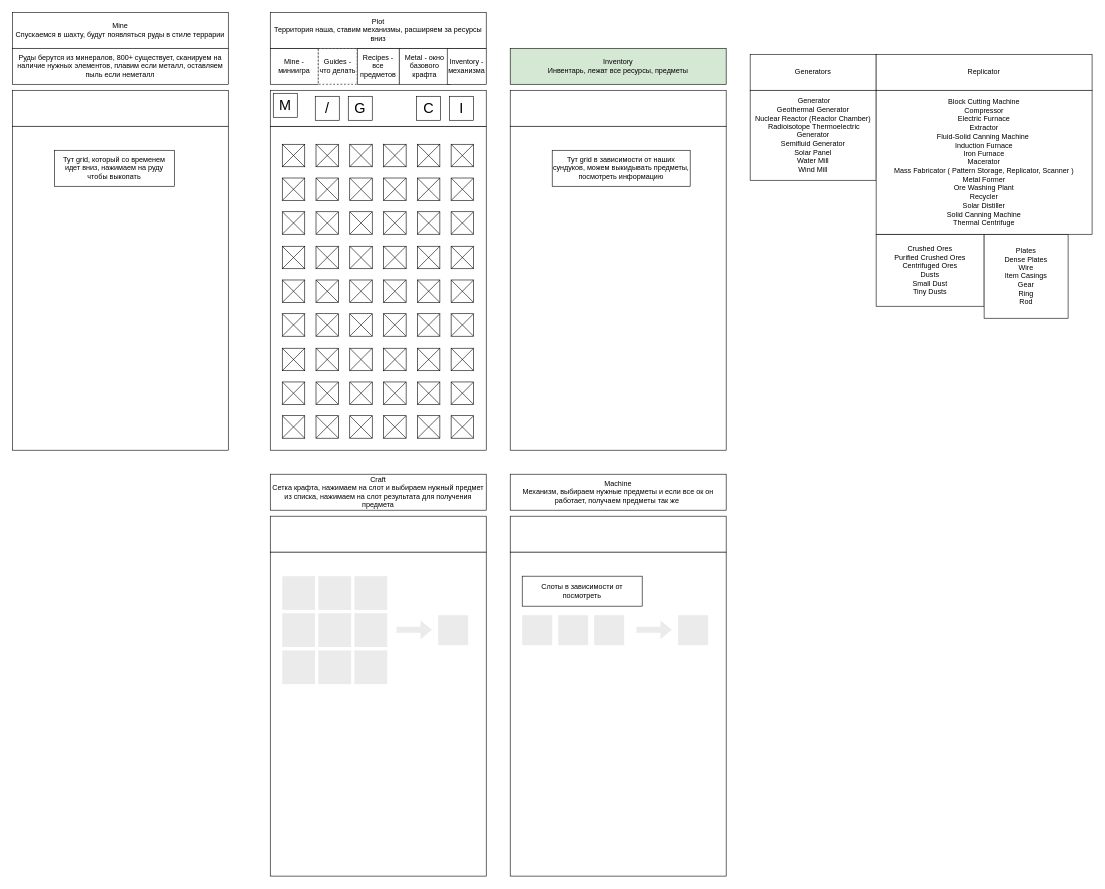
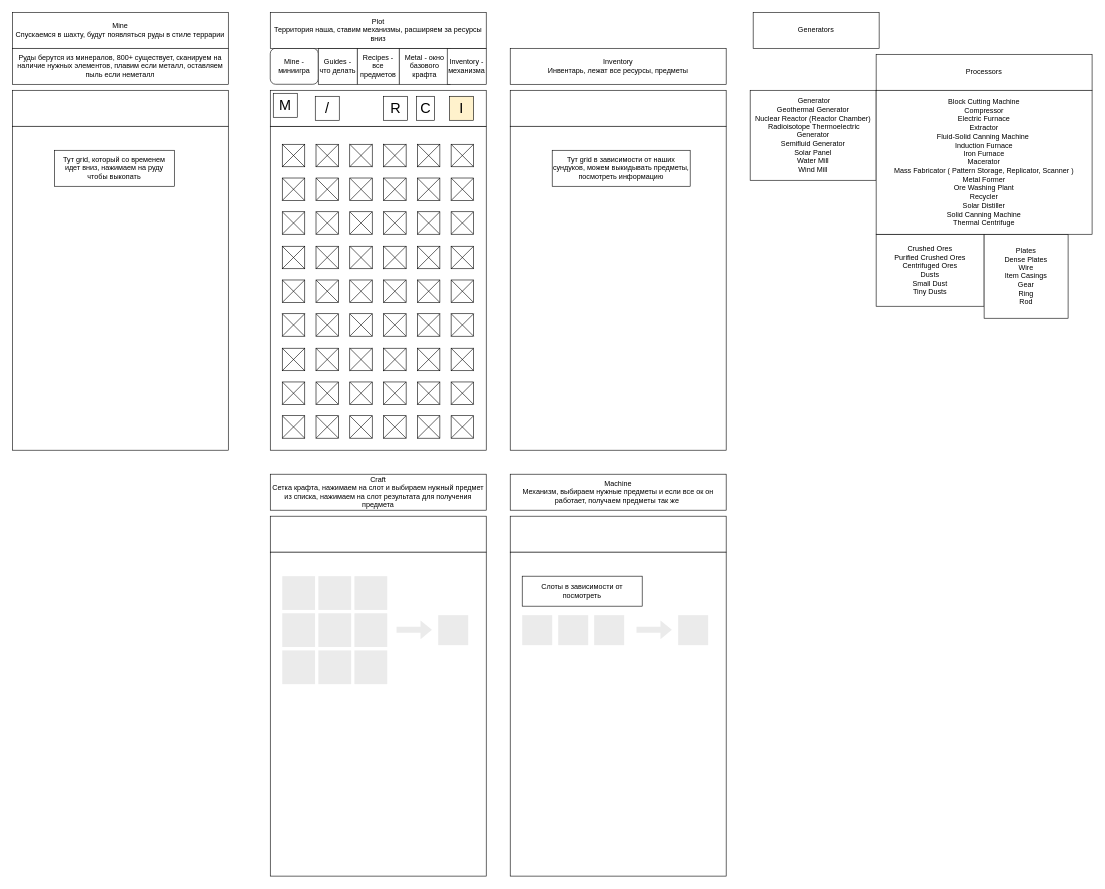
node "Mine - миниигра": shape rectangle -> rounded rectangle
node "Guides - что делать": style dashed -> solid
node "Inventory Инвентарь, лежат все ресурсы, предметы": fillcolor #d5e8d4 -> #ffffff
node "Generators": moved (813, 72) -> (816, 30)
node "Replicator": label "Replicator" -> "Processors"
node "G": removed
node "R": added
node "C": size 24x24 -> 18x24
node "I": fillcolor #ffffff -> #fff2cc
